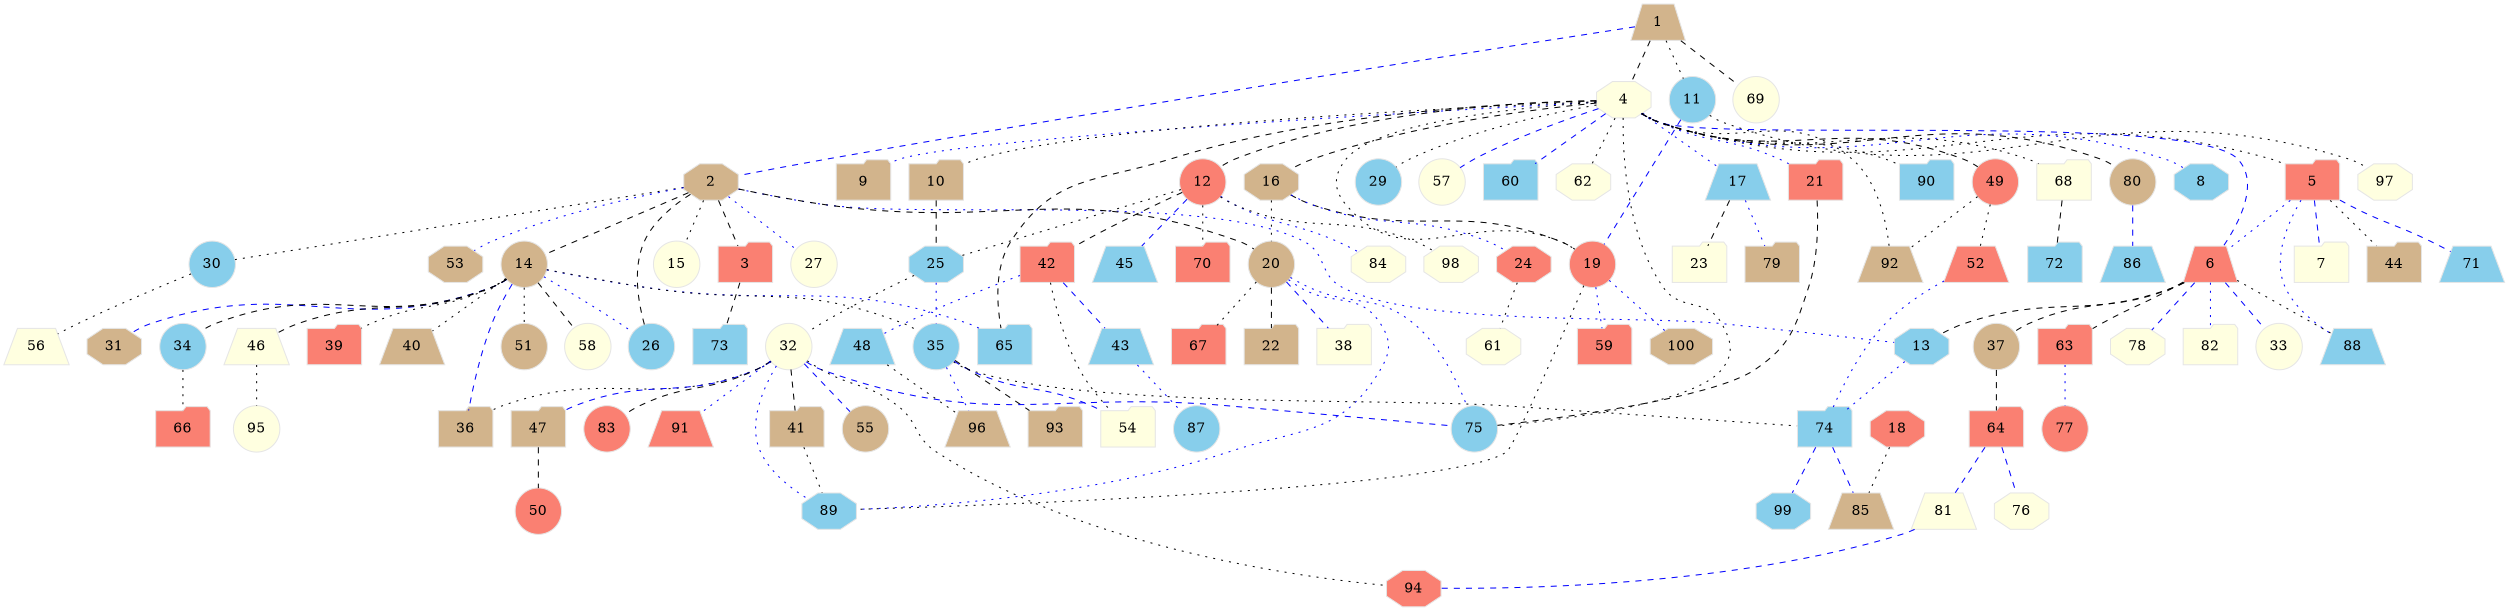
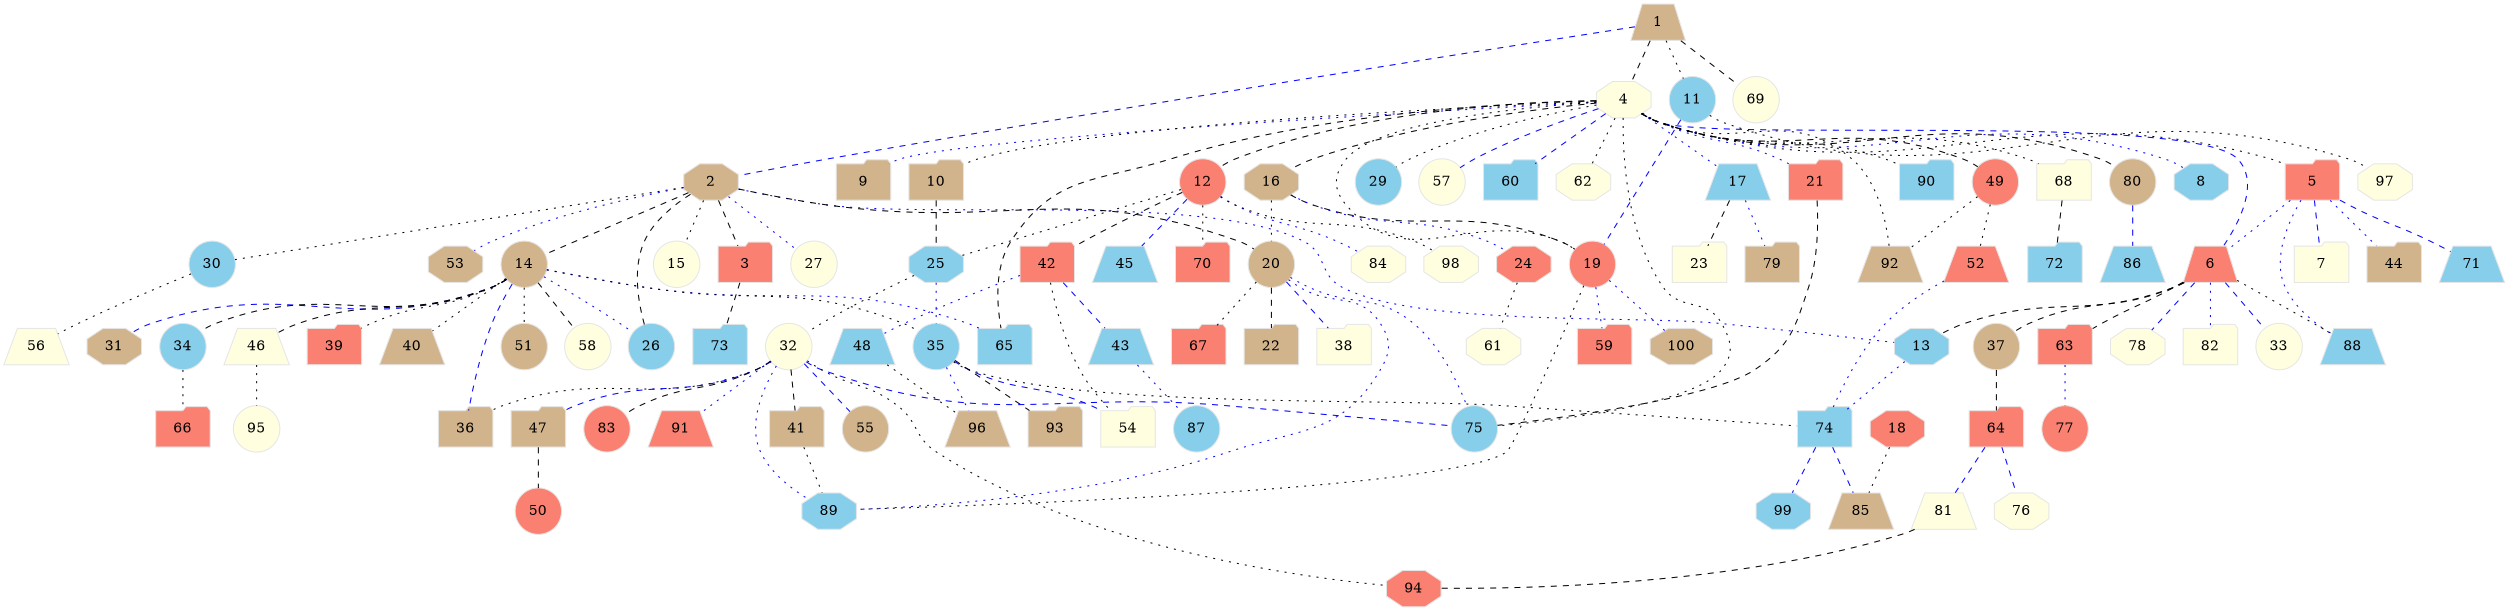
edge "5" -- "44": color black -> blue
edge "81" -- "94": color blue -> black
